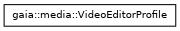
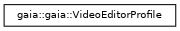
node "gaia::media::VideoEditorProfile": label "gaia::media::VideoEditorProfile" -> "gaia::gaia::VideoEditorProfile"
